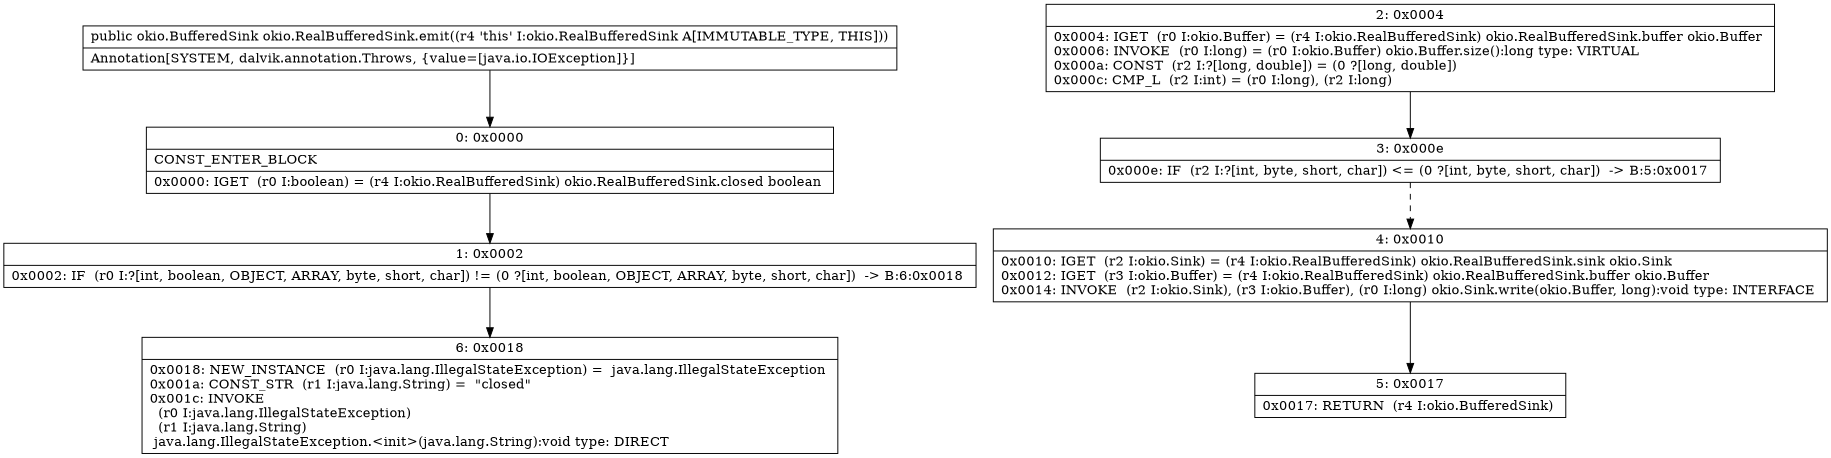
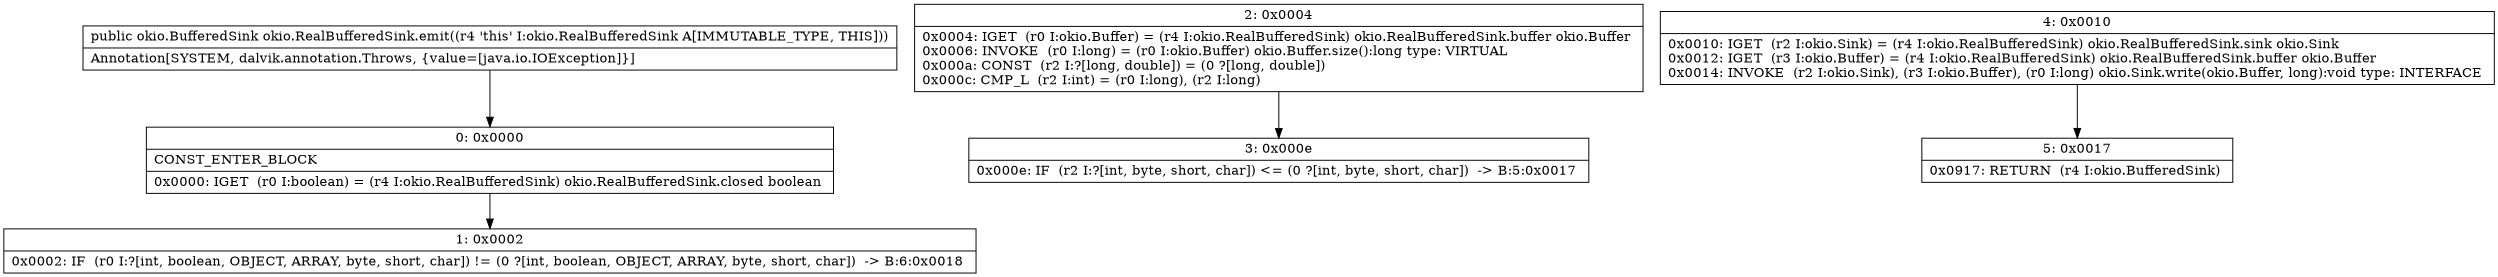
edge "3: 0x000e" -> "4: 0x0010": removed
node "6: 0x0018": removed
node "5: 0x0017": text "0x0017: RETURN  (r4 I:okio.BufferedSink)" -> "0x0917: RETURN  (r4 I:okio.BufferedSink)"
